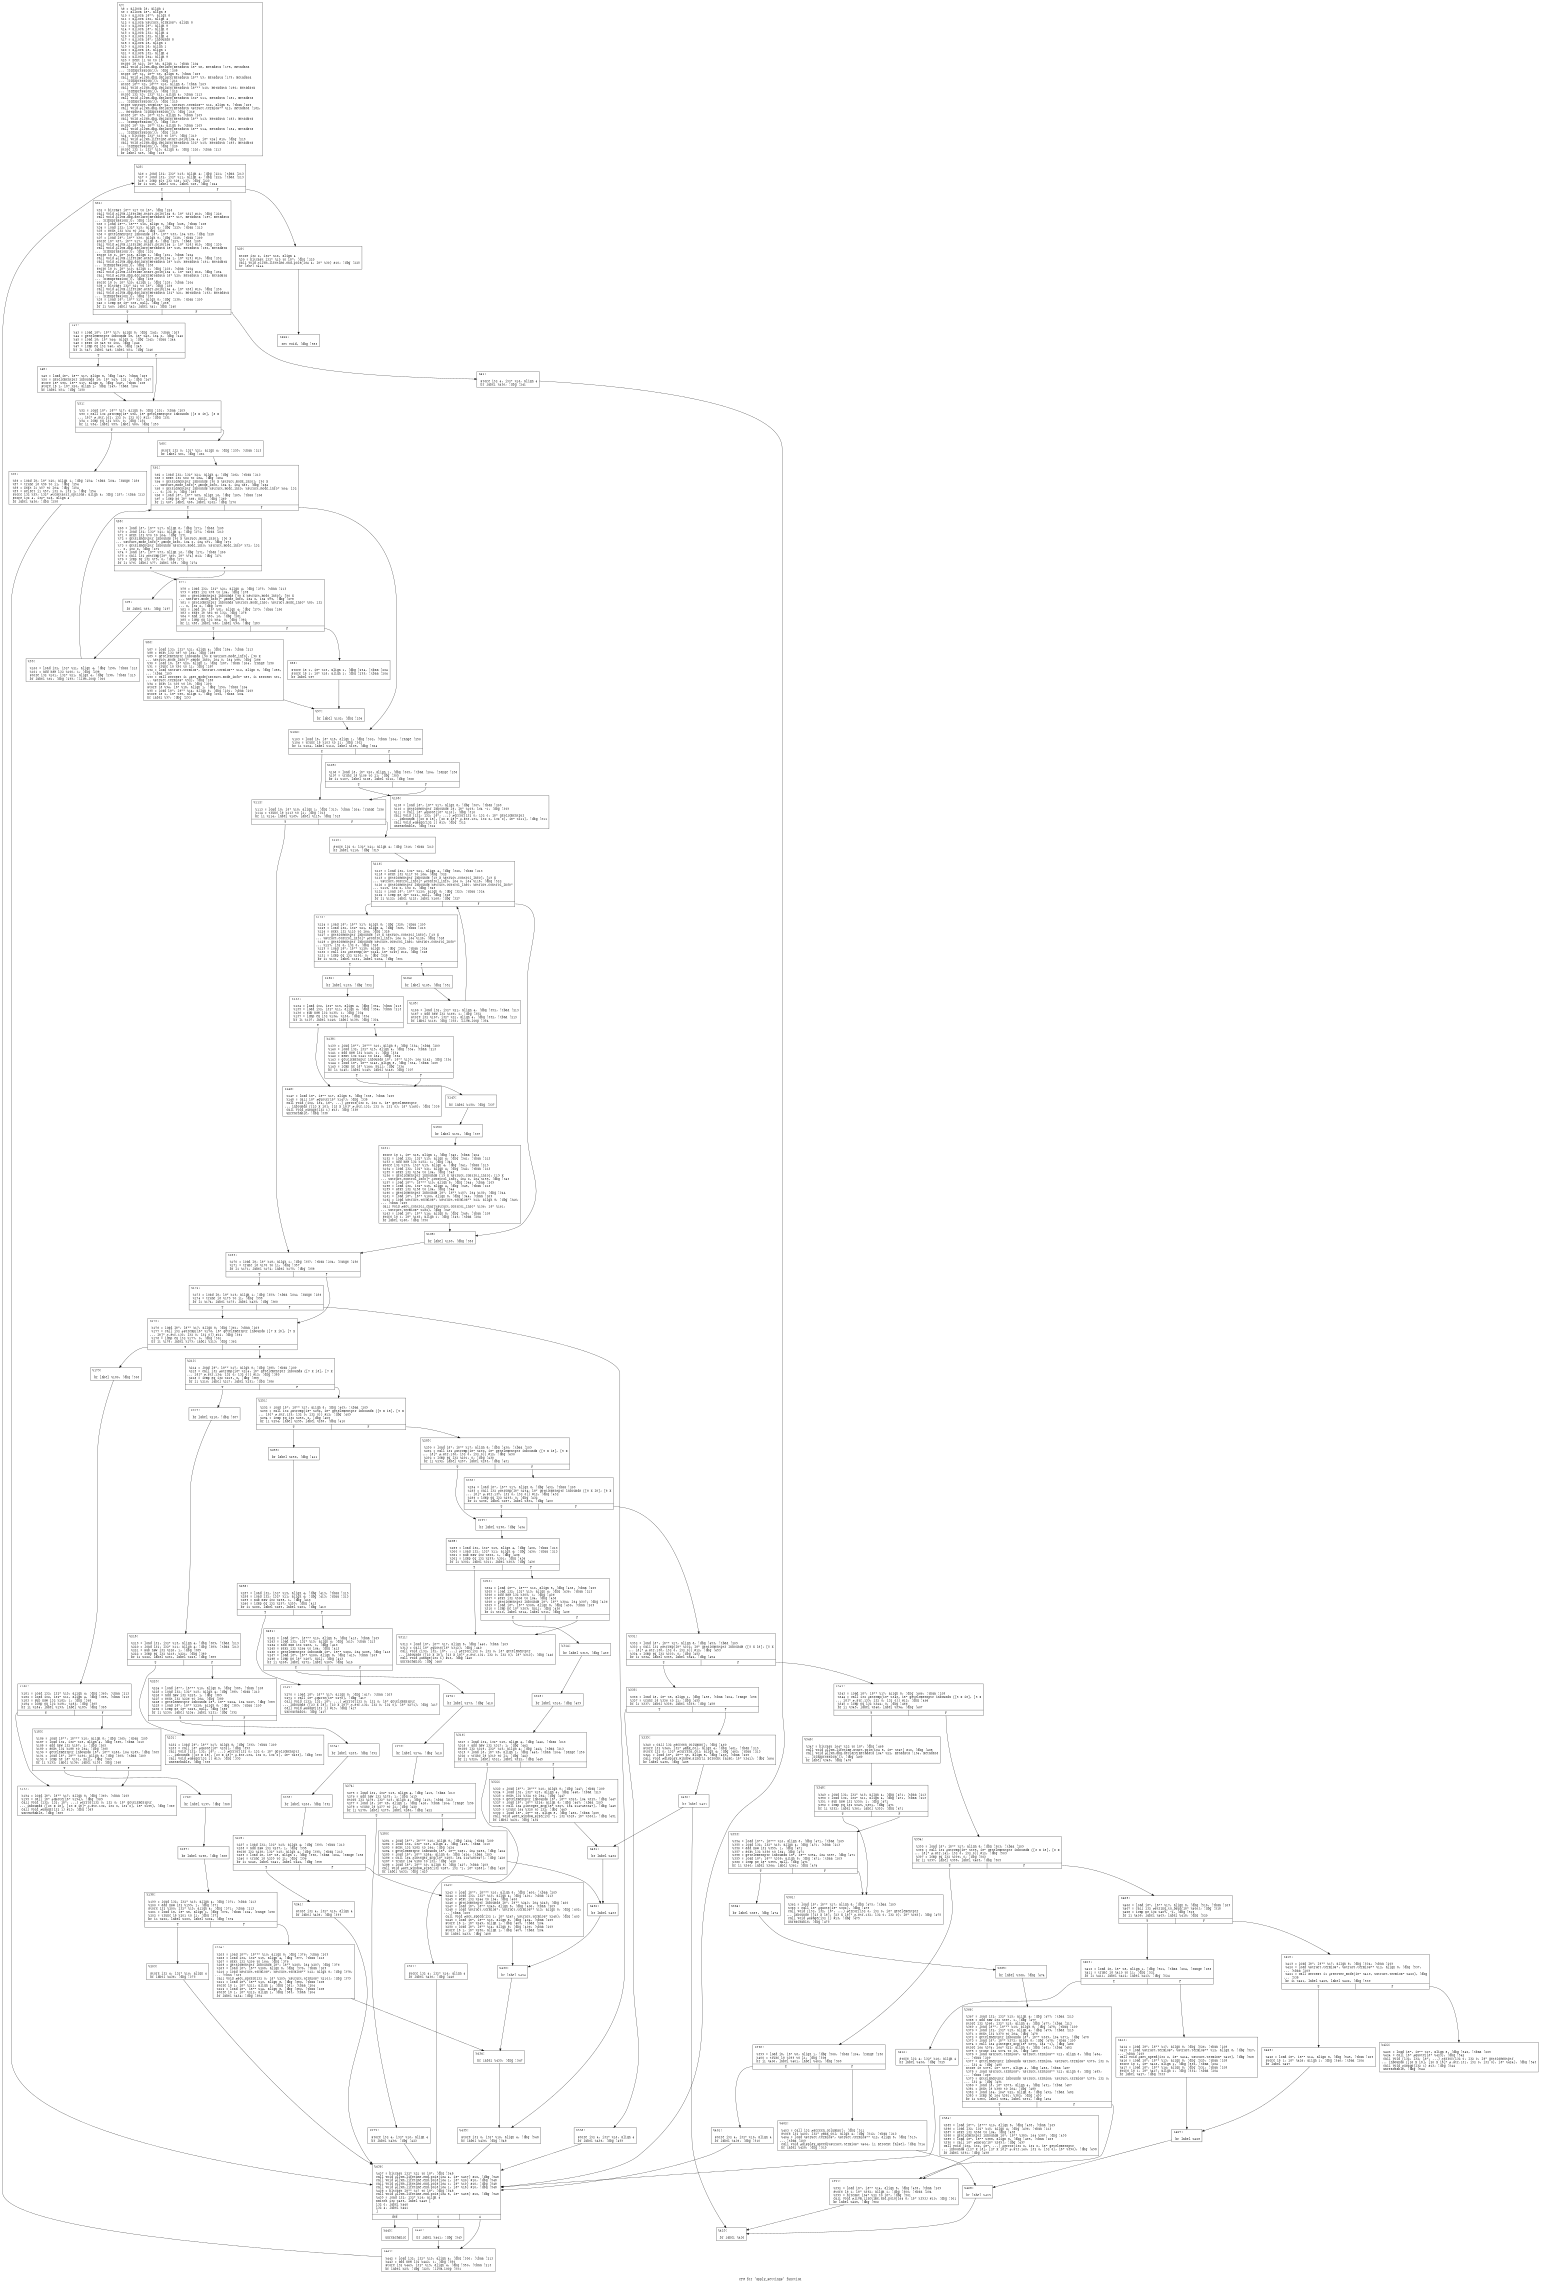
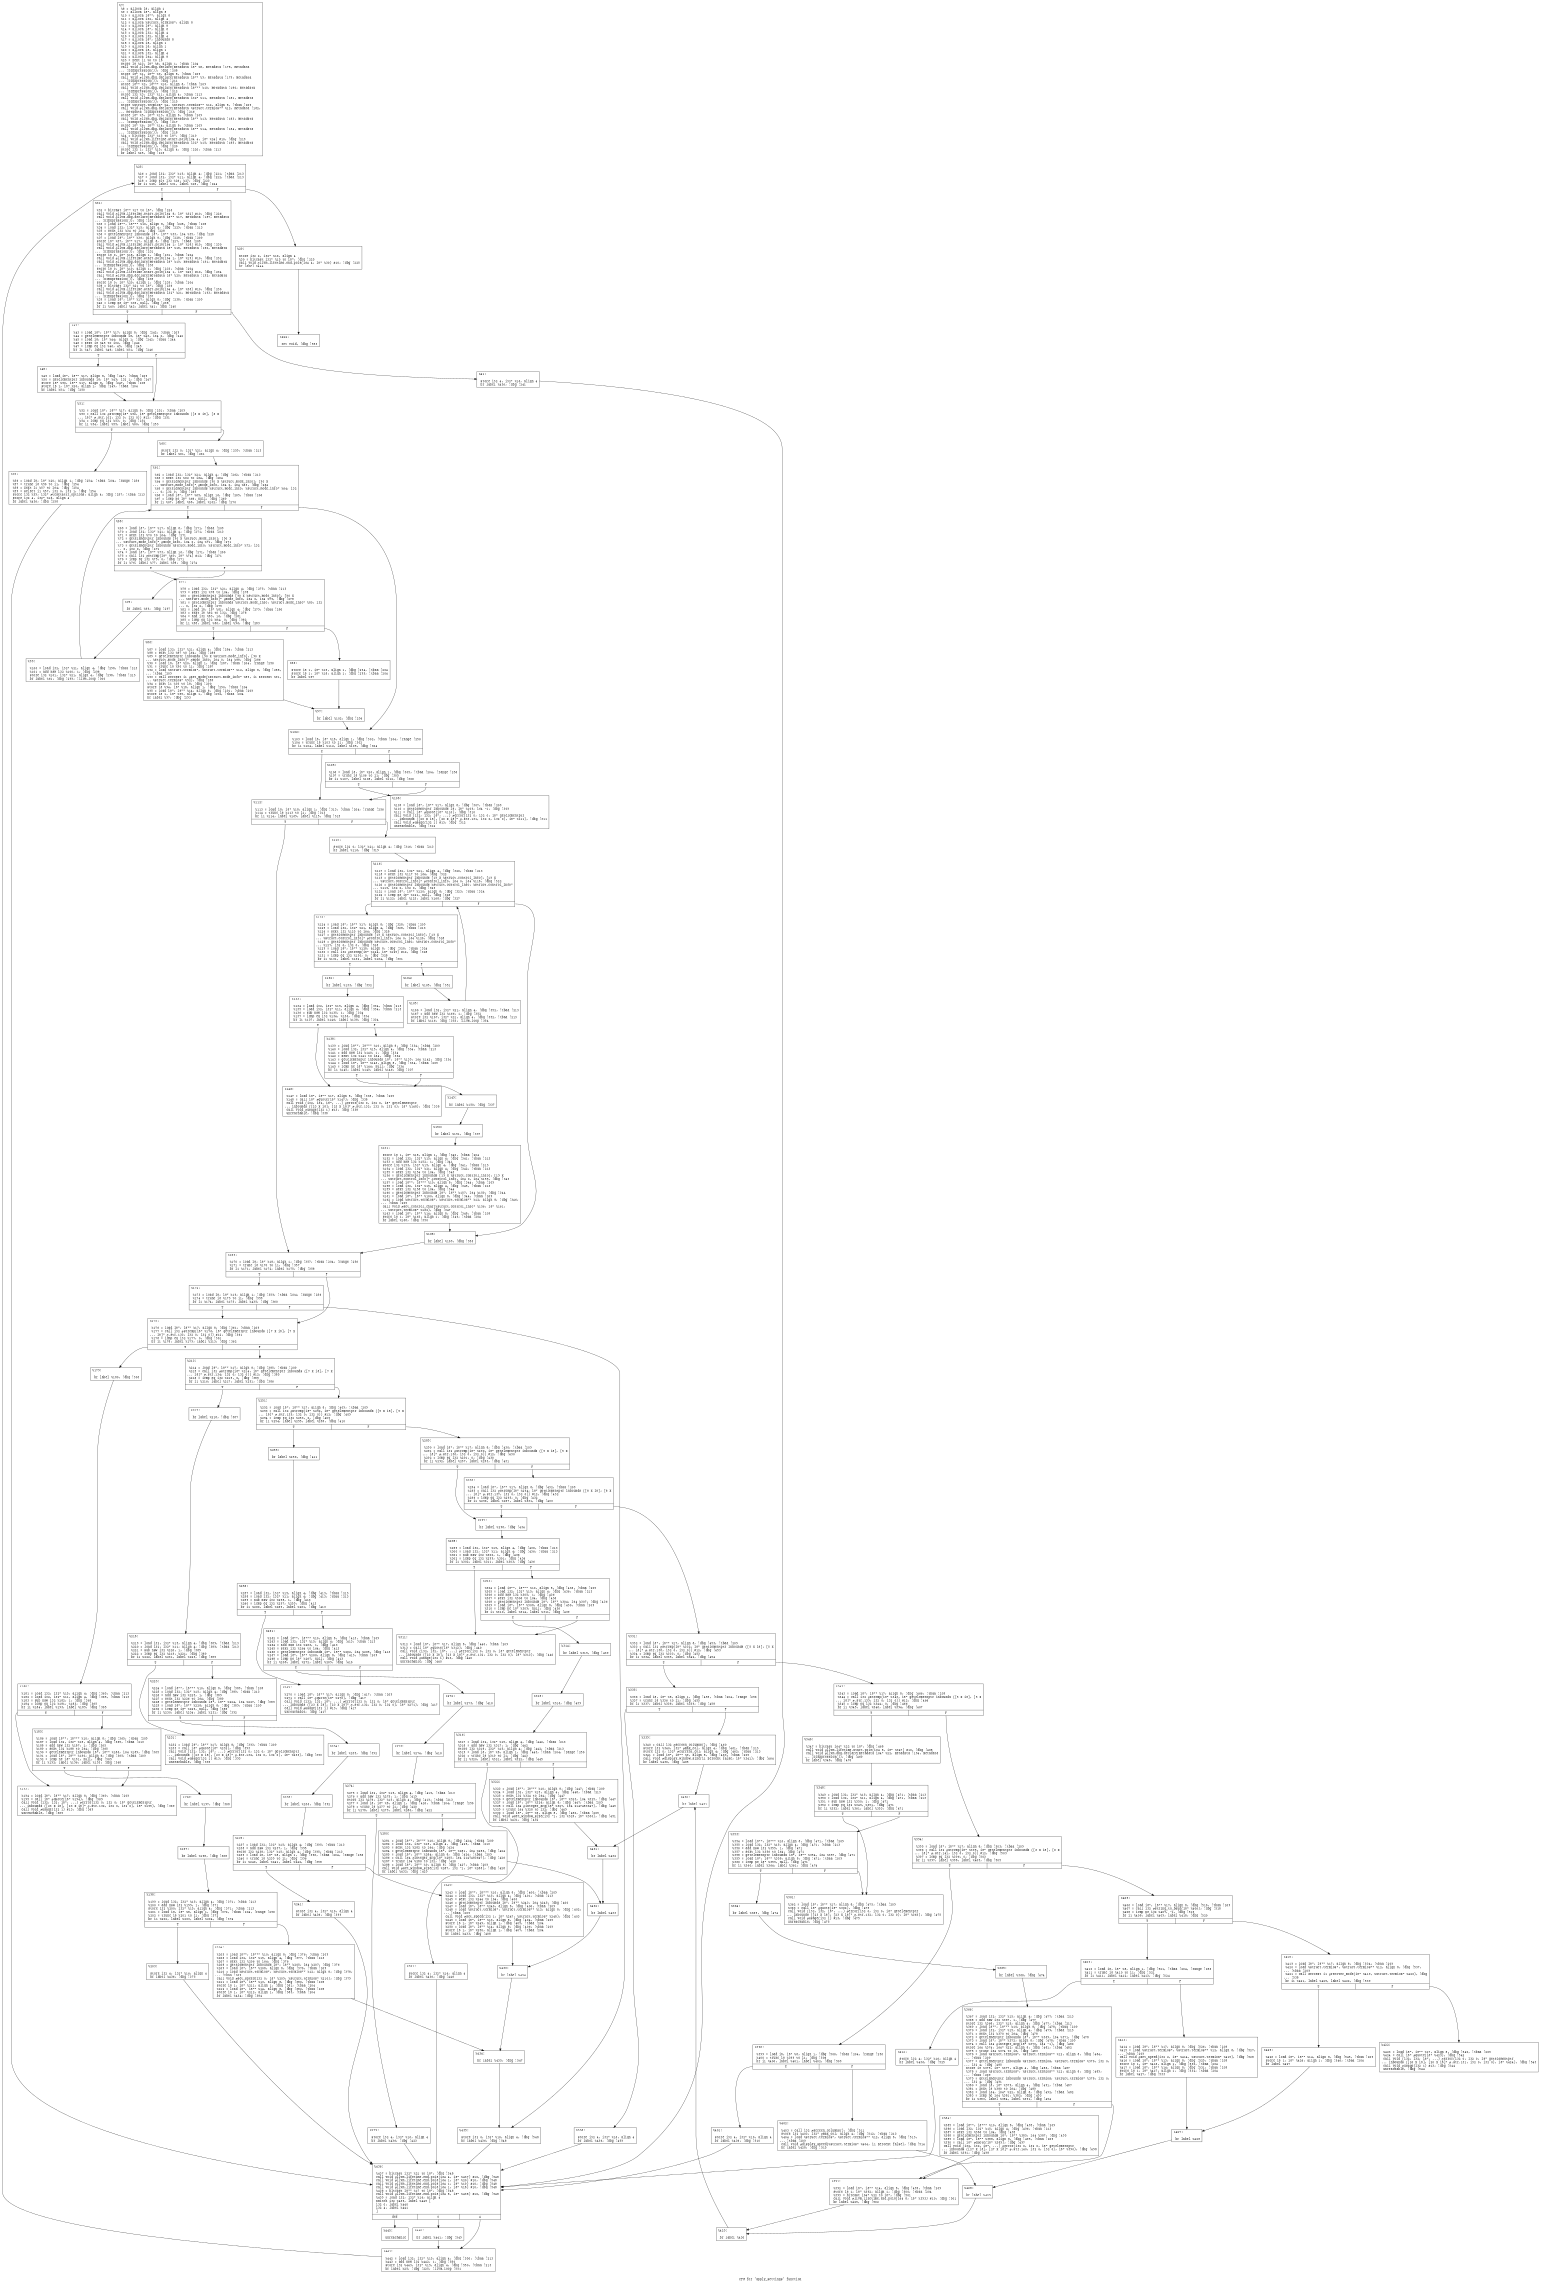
edge "%430:" -> "%429:": reversed
